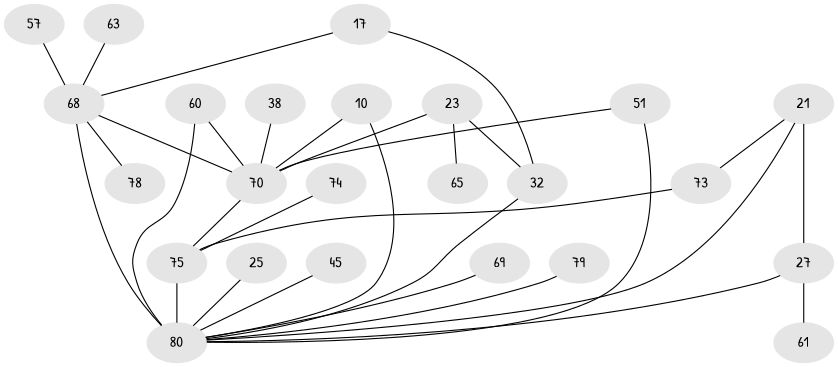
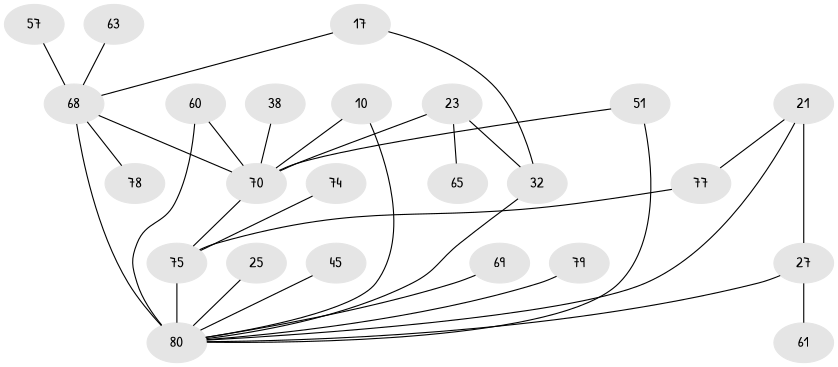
node "73": label "73" -> "77"
